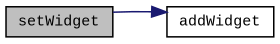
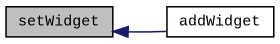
edge "setWidget" -> "addWidget": reversed
